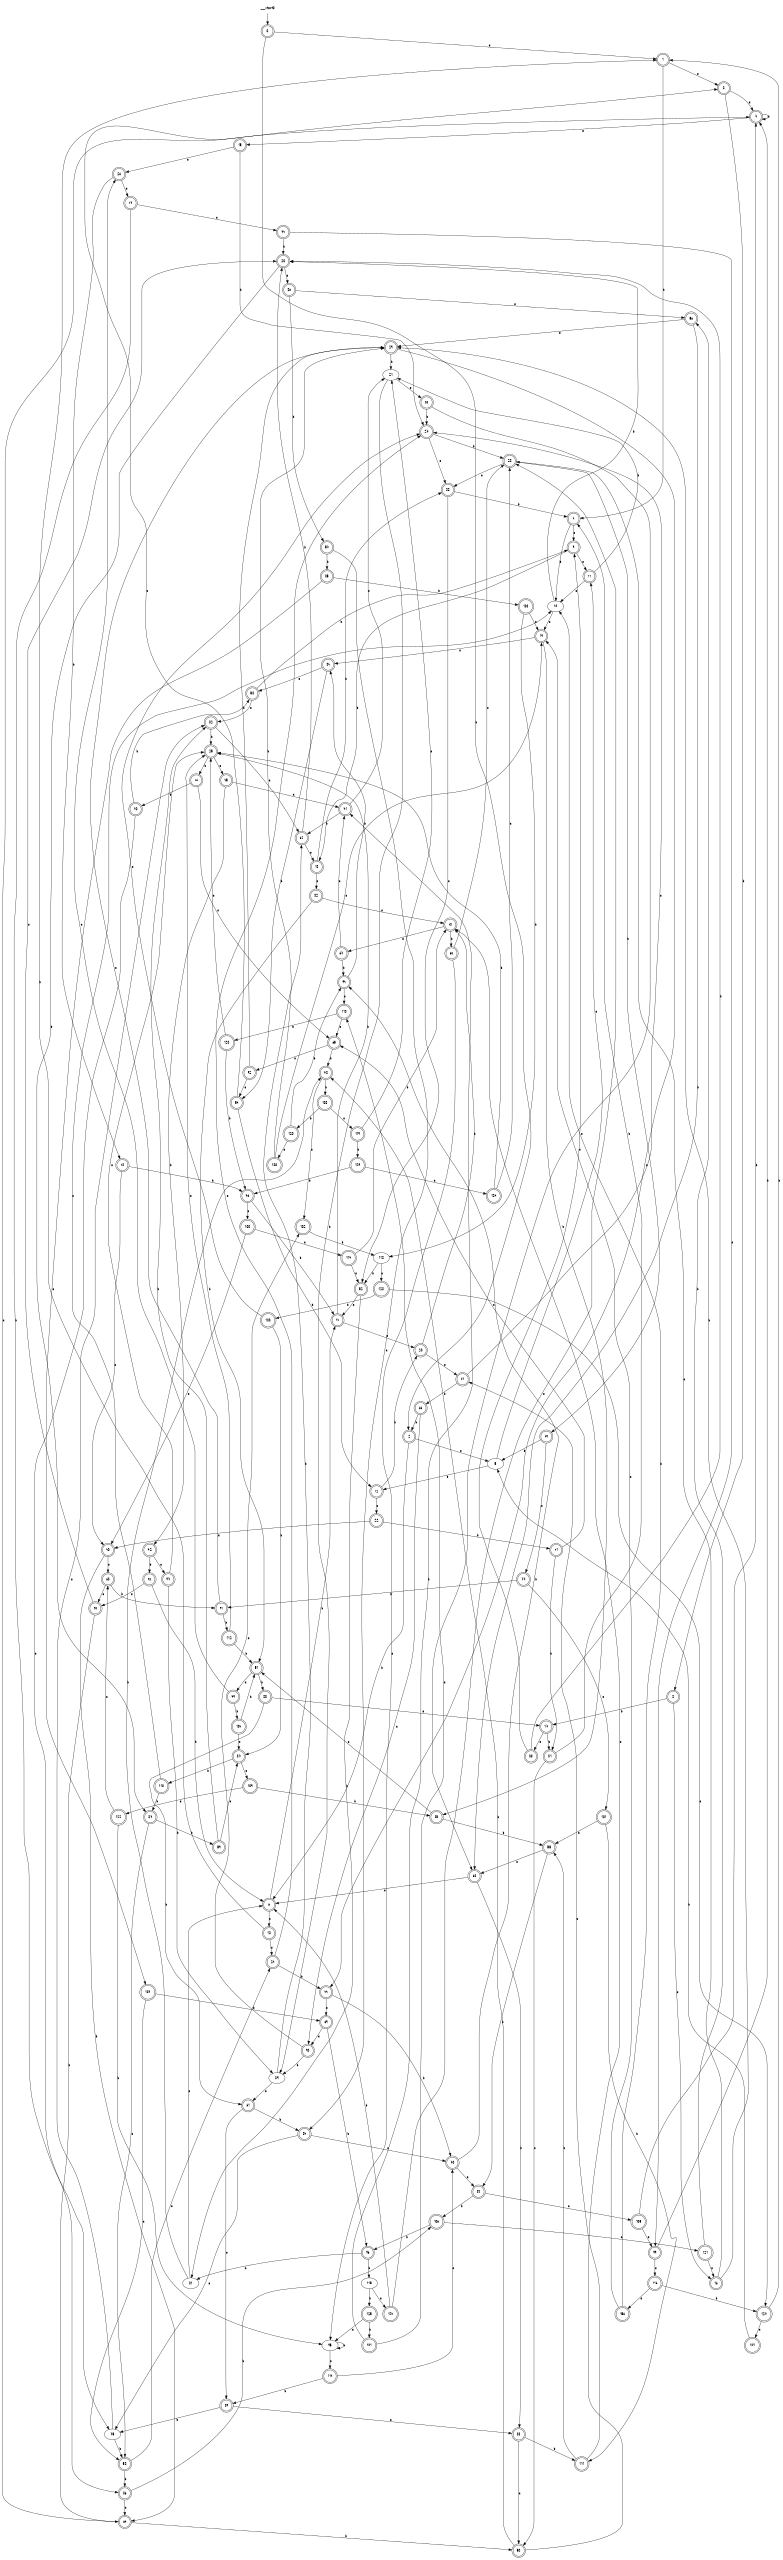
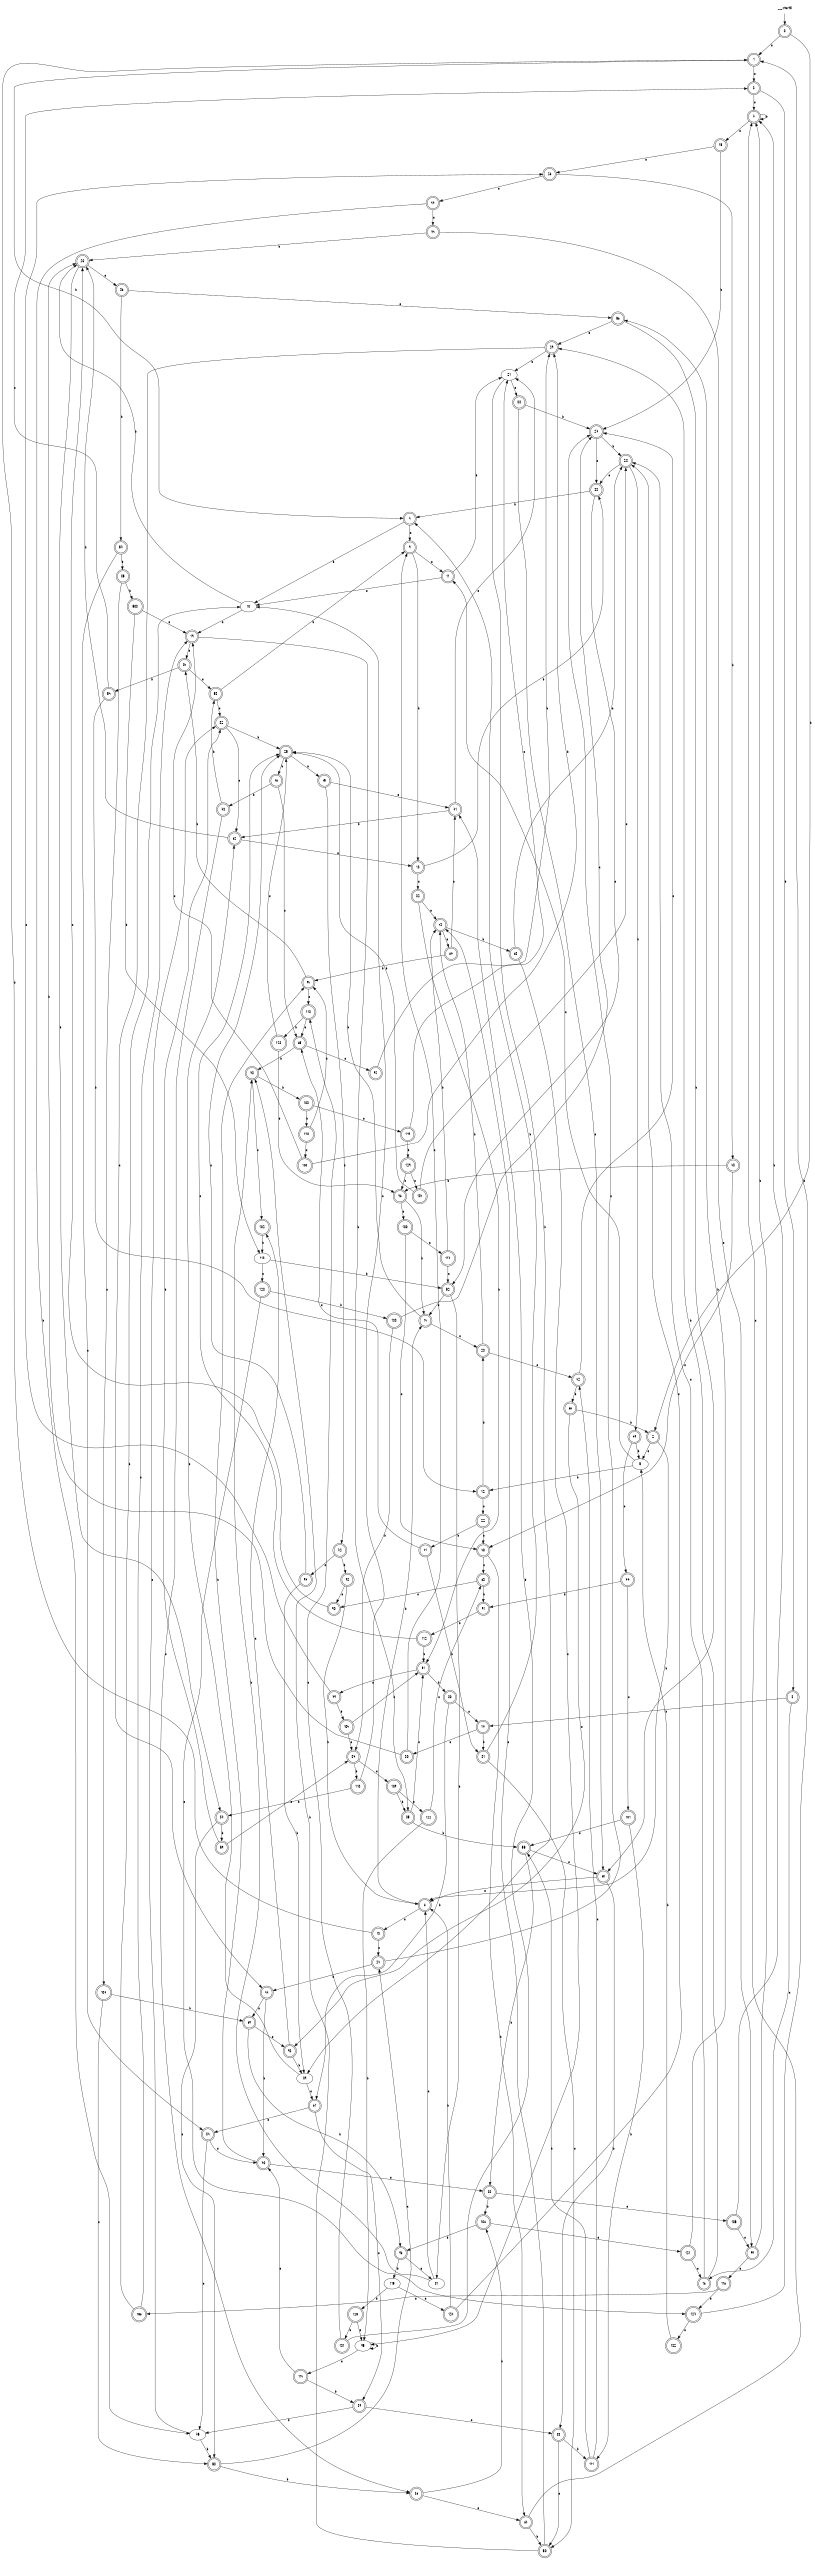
node "108": label "108" -> "508"
edge "91" -> "29": removed, label "a"
edge "92" -> "54": removed, label "a"
edge "90" -> "64": removed, label "b"
